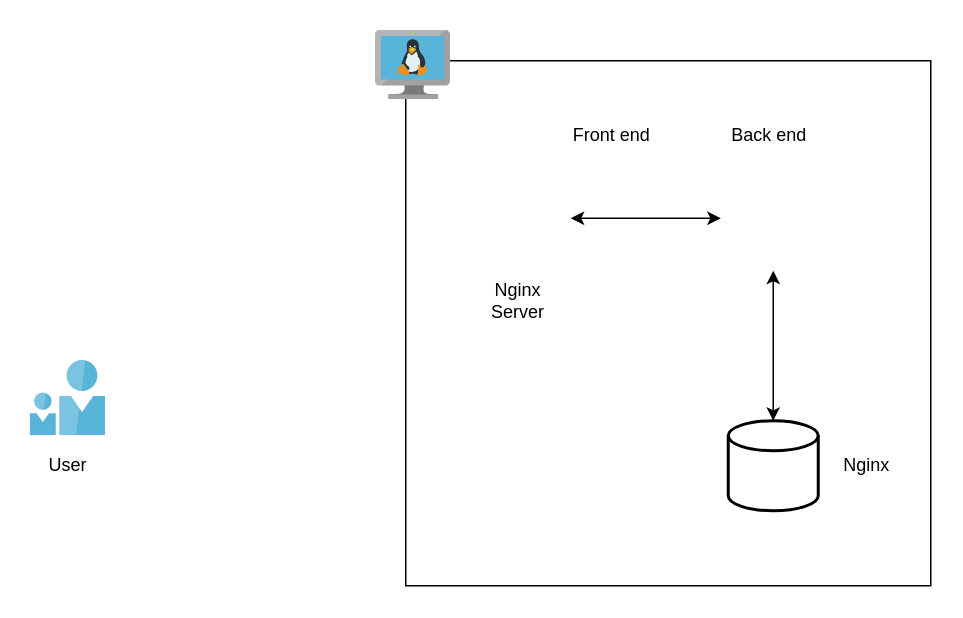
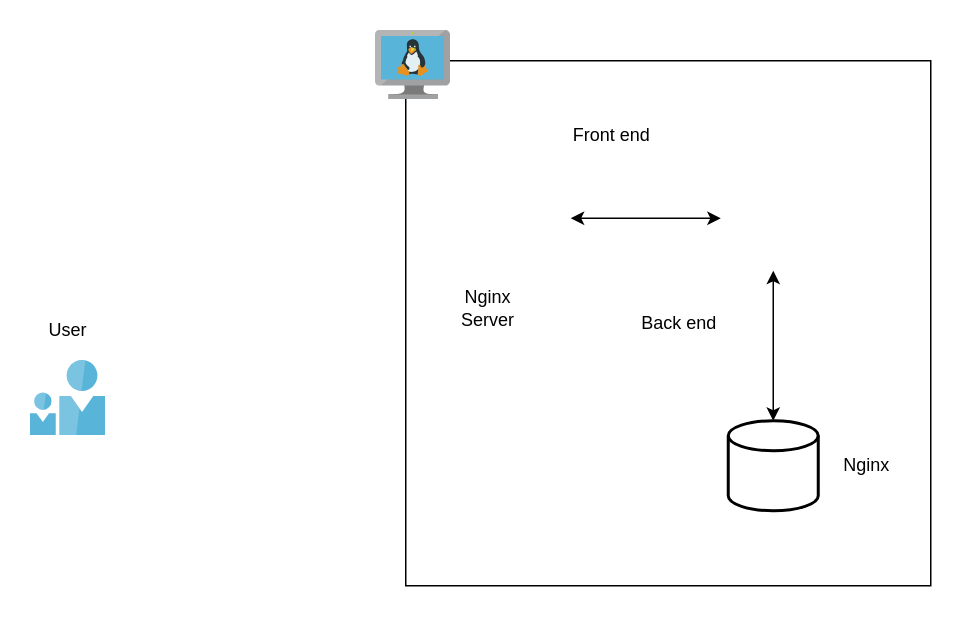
node "Back end": moved (770, 136) -> (680, 323)
node "Nginx Server": moved (518, 301) -> (488, 308)
node "User": moved (68, 466) -> (68, 331)
